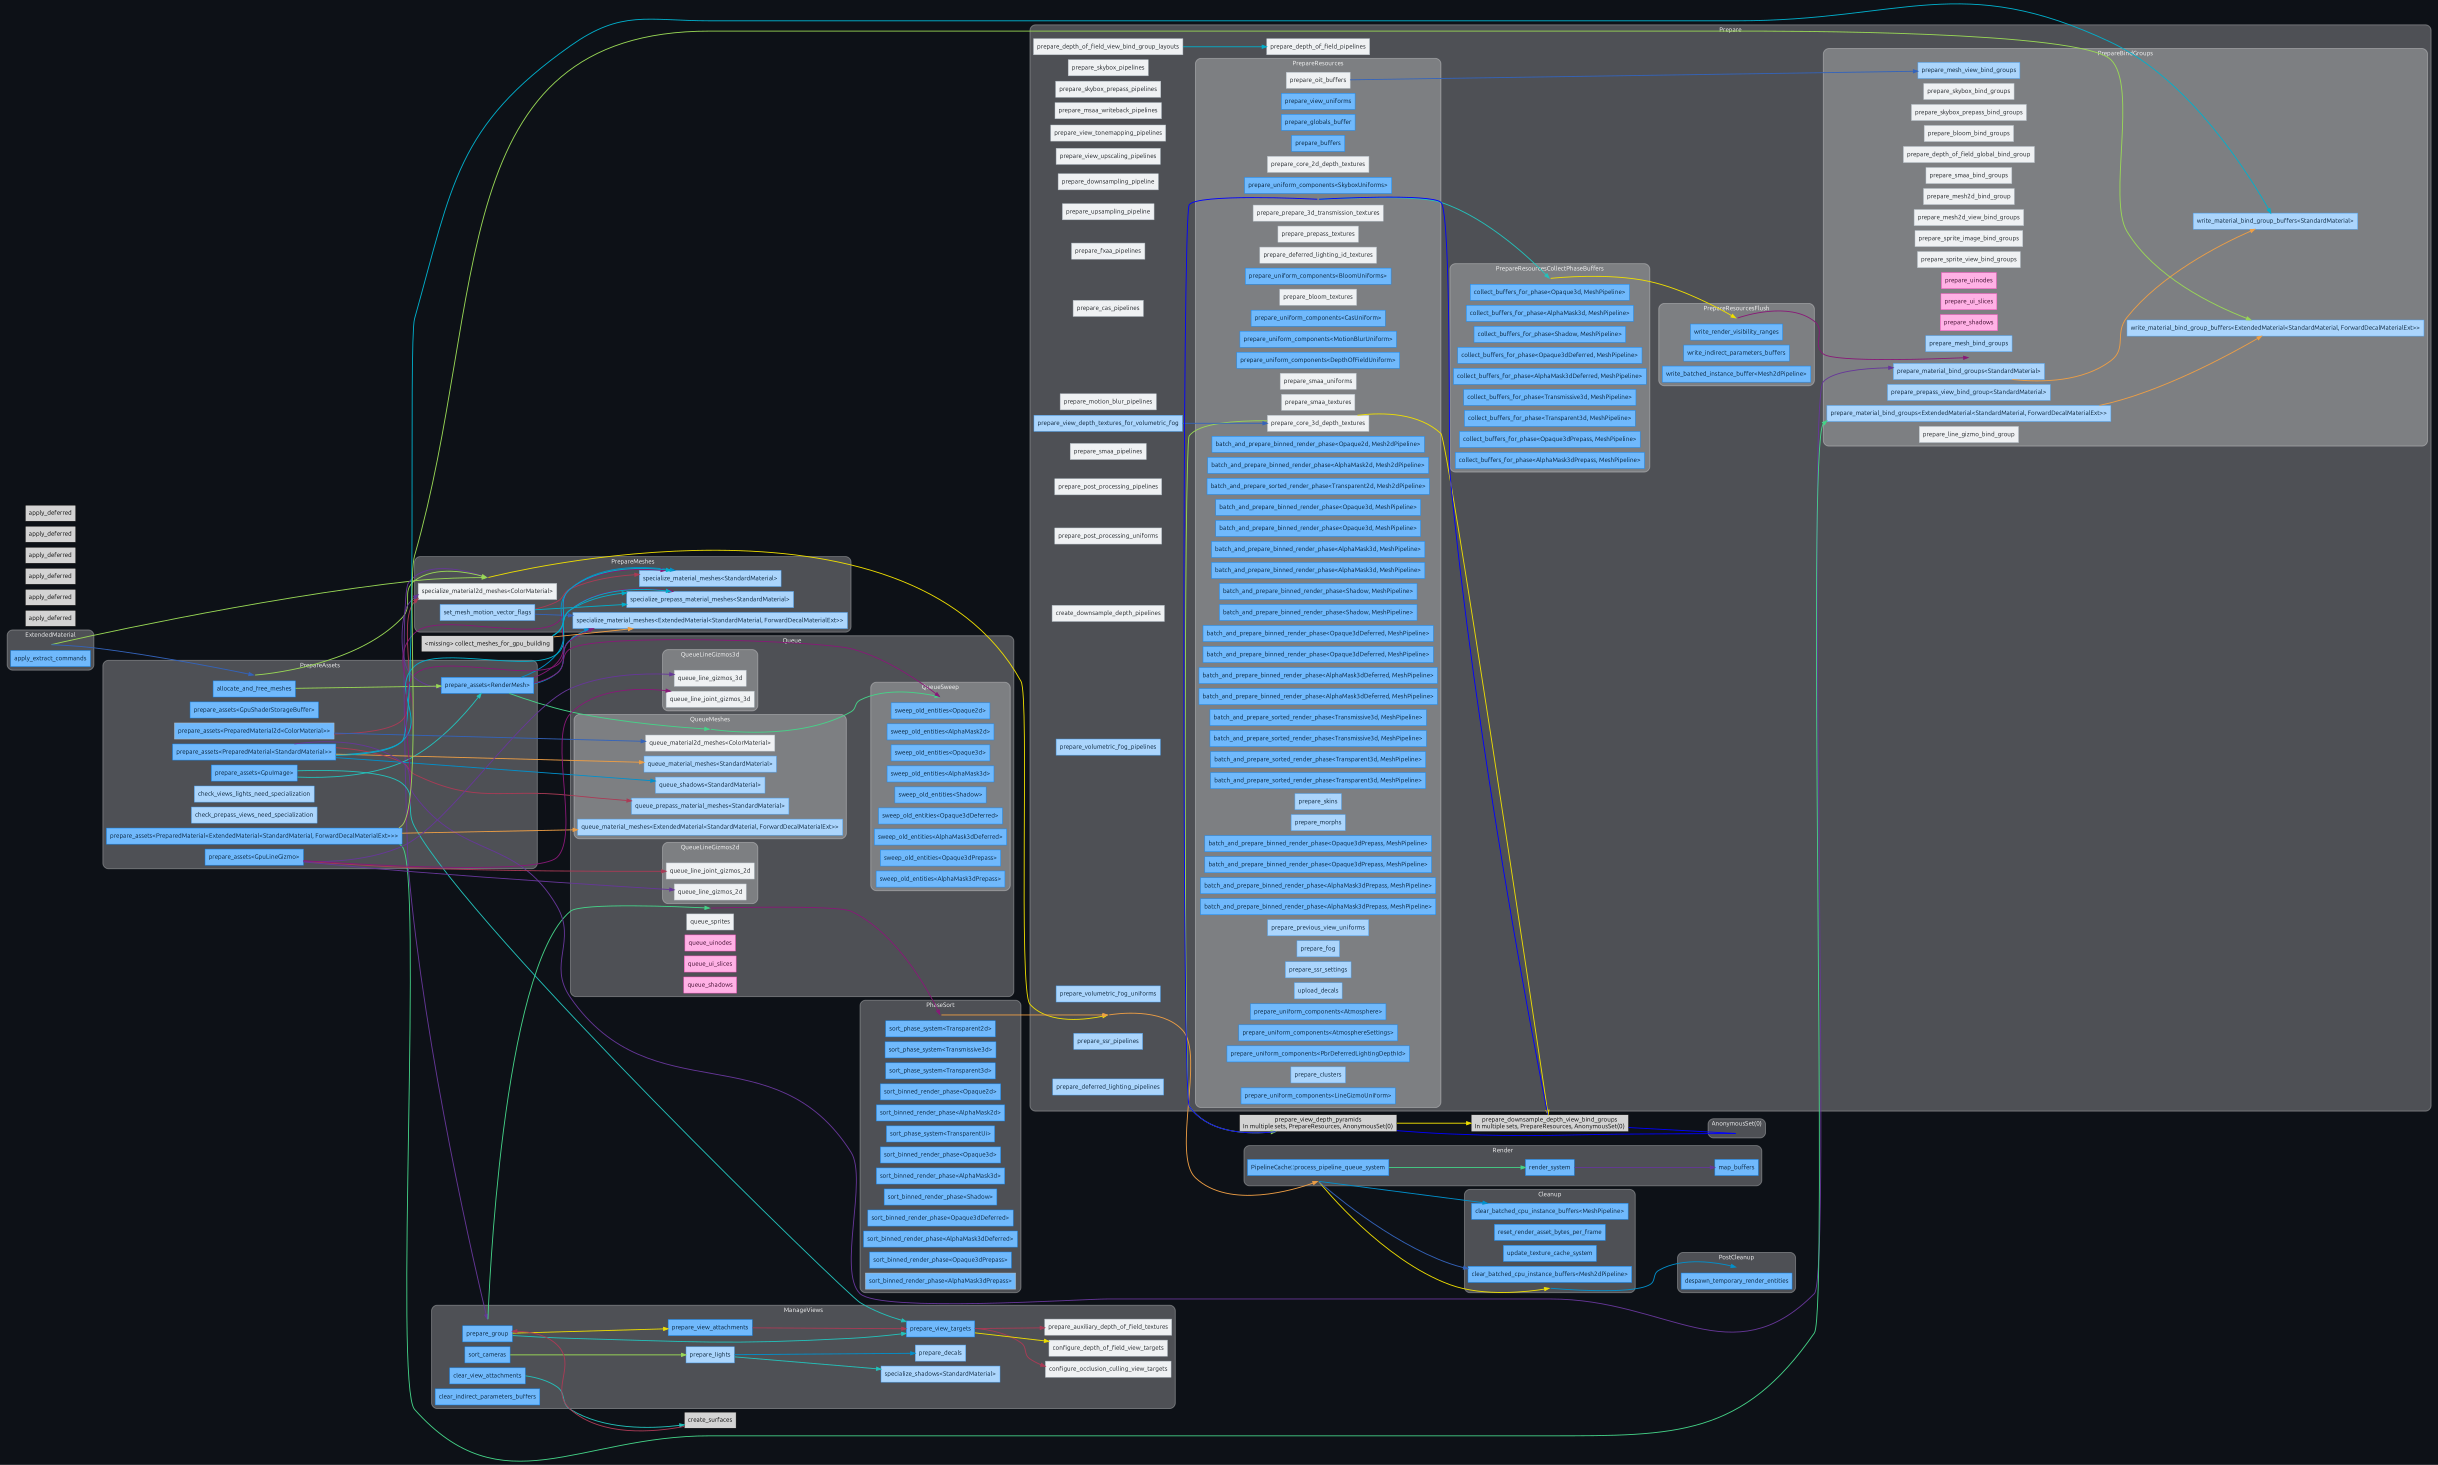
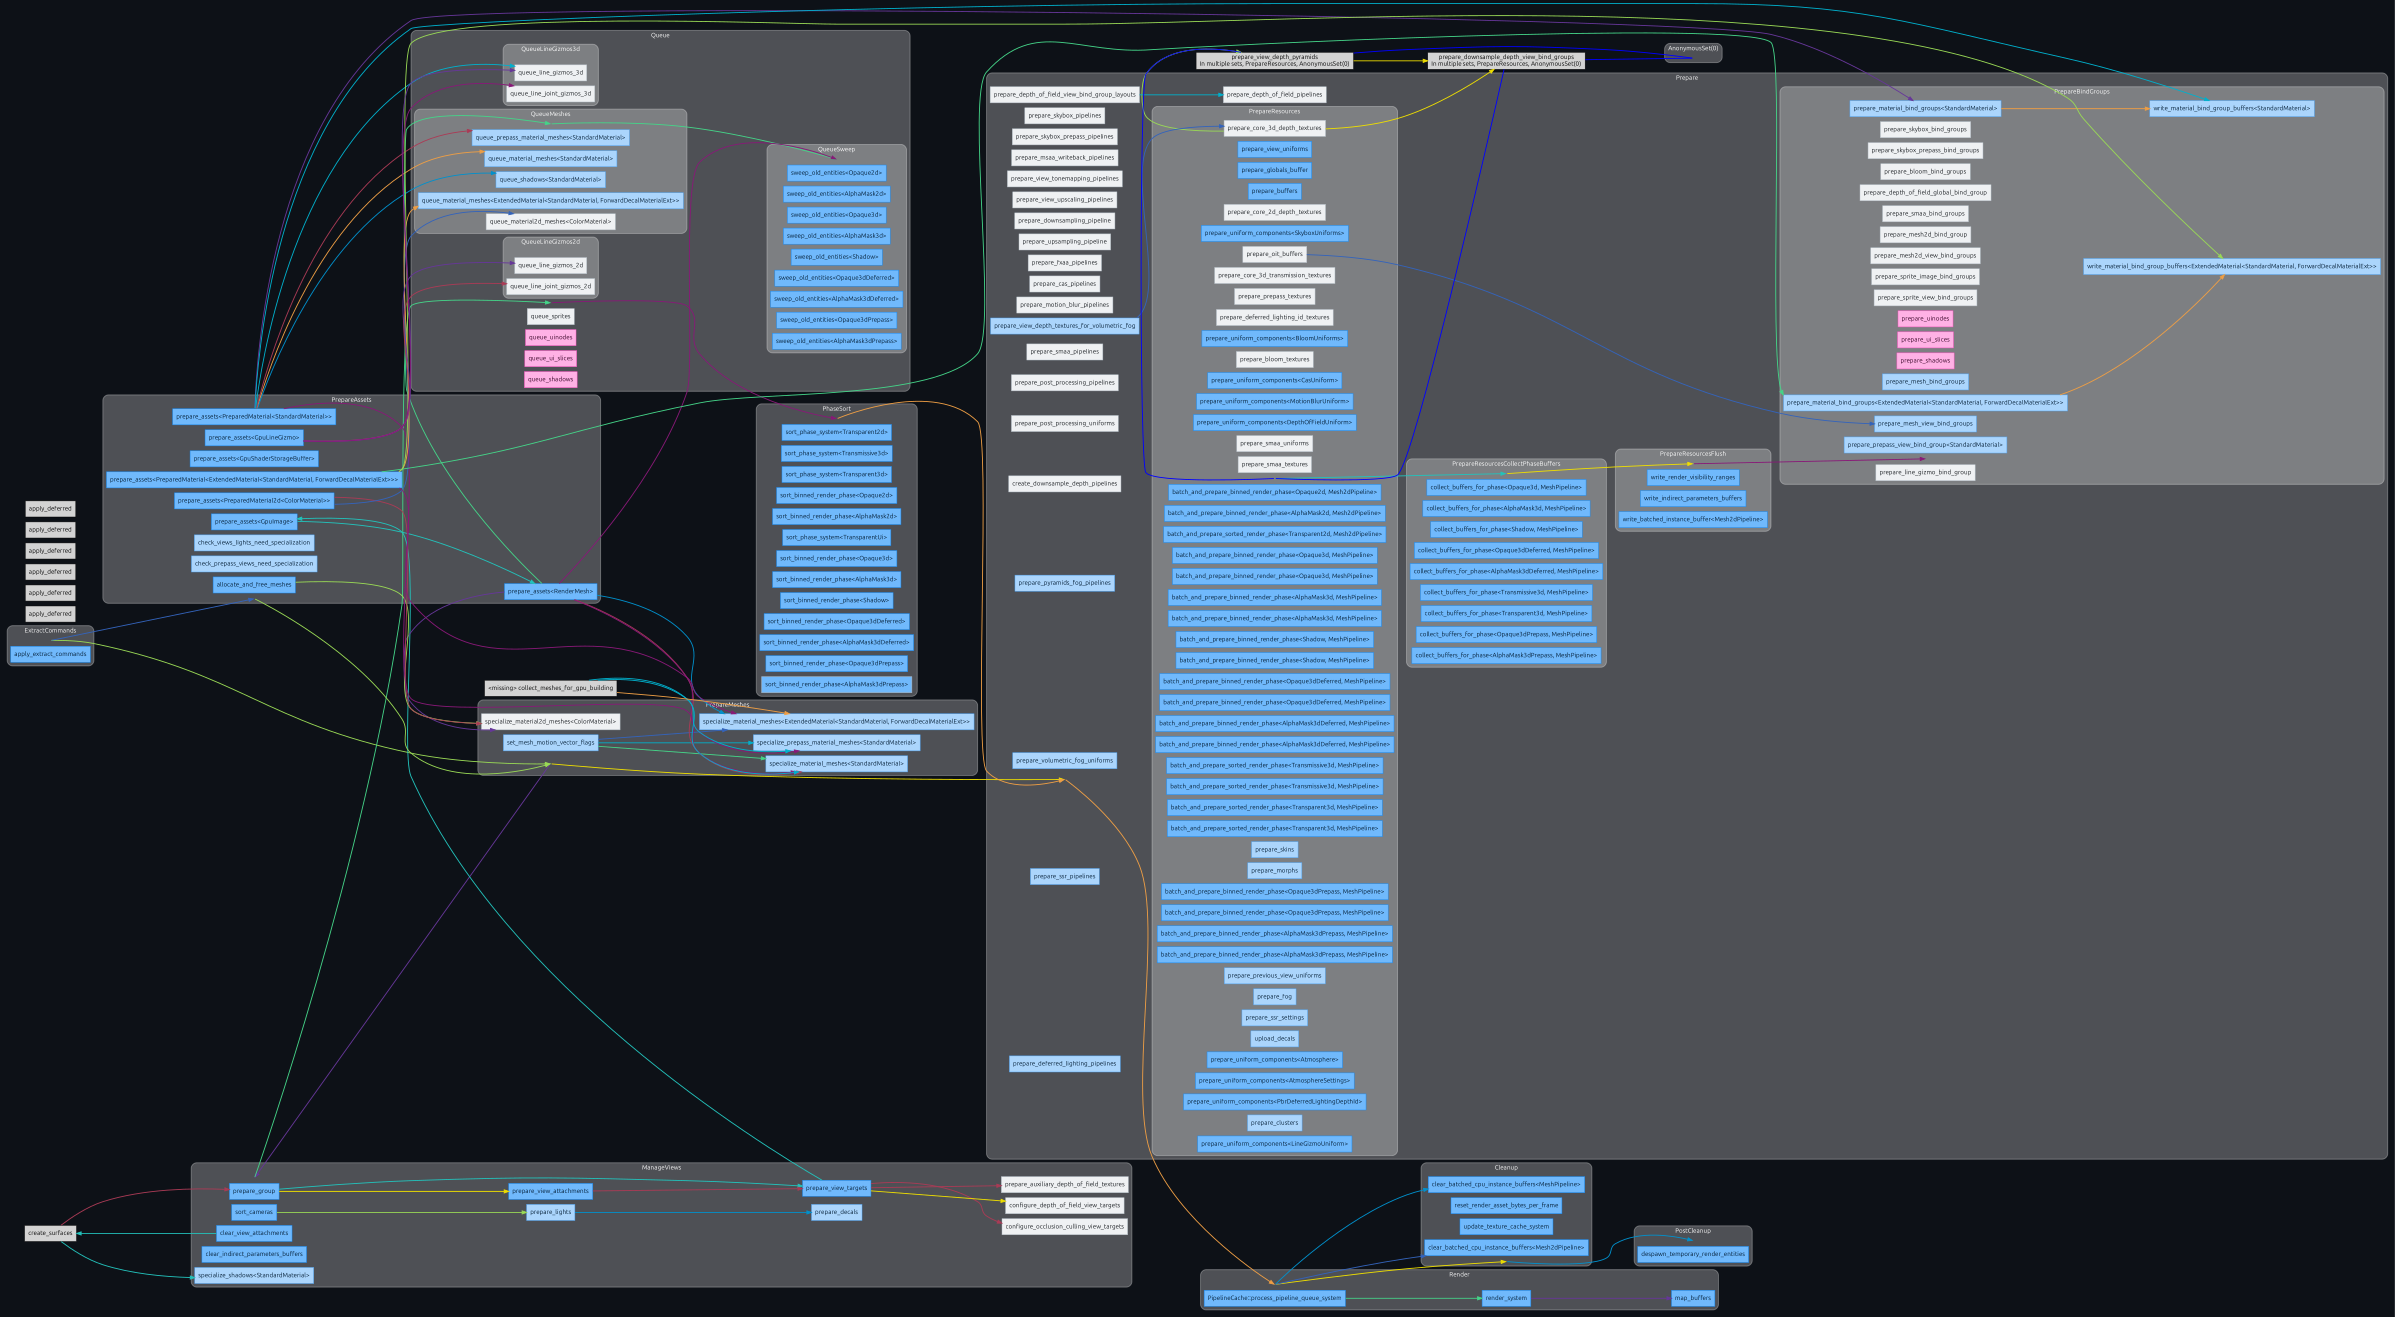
node "prepare_prepare_3d_transmission_textures": label "prepare_prepare_3d_transmission_textures" -> "prepare_core_3d_transmission_textures"
edge "set_mesh_motion_vector_flags" -> "specialize_material_meshes<StandardMaterial>": color #aa3a55 -> #44d488
edge "prepare_assets<RenderMesh>" -> "specialize_material_meshes<StandardMaterial>": color #0090cc -> #aa3a55
cluster "ExtendedMaterial": label "ExtendedMaterial" -> "ExtractCommands"
edge "prepare_assets<PreparedMaterial<StandardMaterial>>" -> "specialize_prepass_material_meshes<StandardMaterial>": now "prepare_assets<PreparedMaterial<StandardMaterial>>" -> "queue_line_gizmos_3d"
edge "allocate_and_free_meshes" -> "prepare_assets<RenderMesh>": now "allocate_and_free_meshes" -> "specialize_material2d_meshes<ColorMaterial>"
node "prepare_assets<PreparedMaterial2d<ColorMaterial>>": color #b4bec7 -> #0c88f9
node "prepare_volumetric_fog_pipelines": label "prepare_volumetric_fog_pipelines" -> "prepare_pyramids_fog_pipelines"
edge "prepare_assets<GpuImage>" -> "prepare_view_targets": reversed
edge "prepare_lights" -> "specialize_shadows<StandardMaterial>": now "create_surfaces" -> "specialize_shadows<StandardMaterial>"
